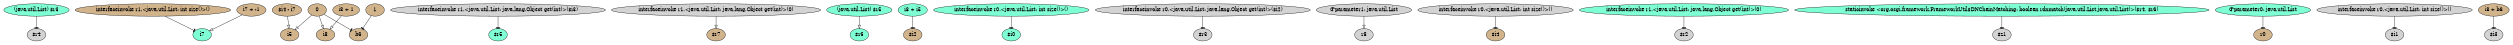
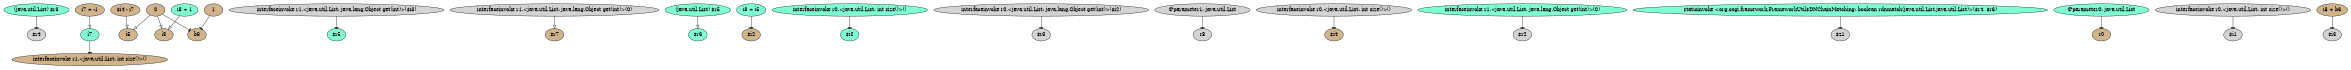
node "i8 + 1": fillcolor tan -> aquamarine
edge "@parameter1: java.util.List" -> "r8": arrowhead onormal -> tee
edge "interfaceinvoke r1.<java.util.List: int size()>()" -> "i7": reversed
